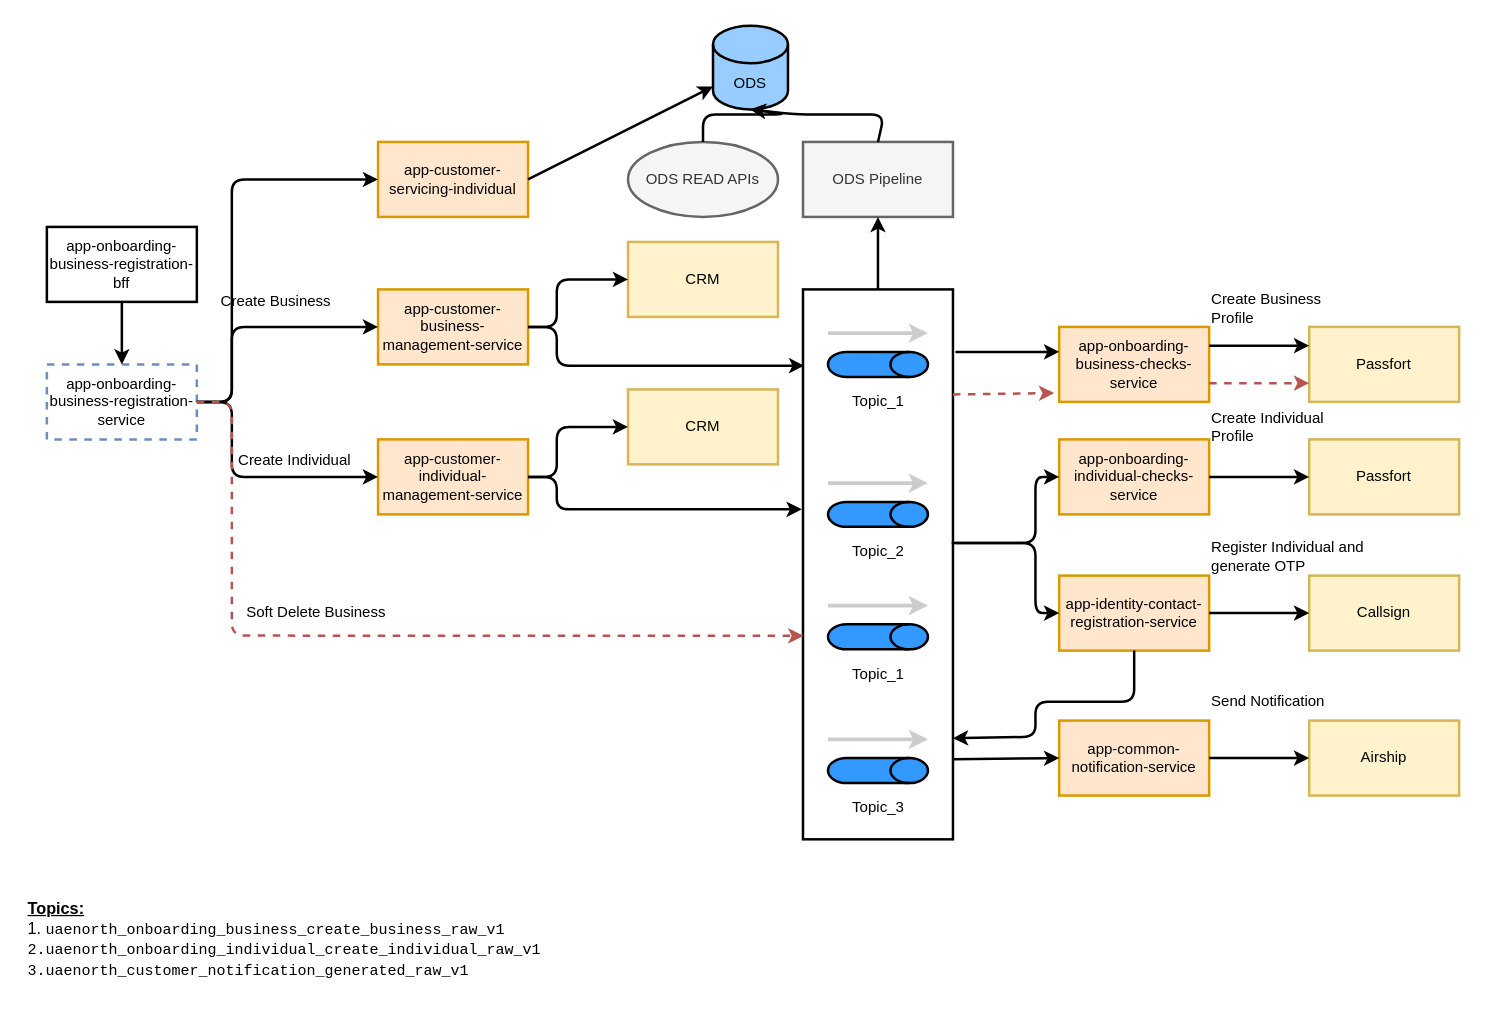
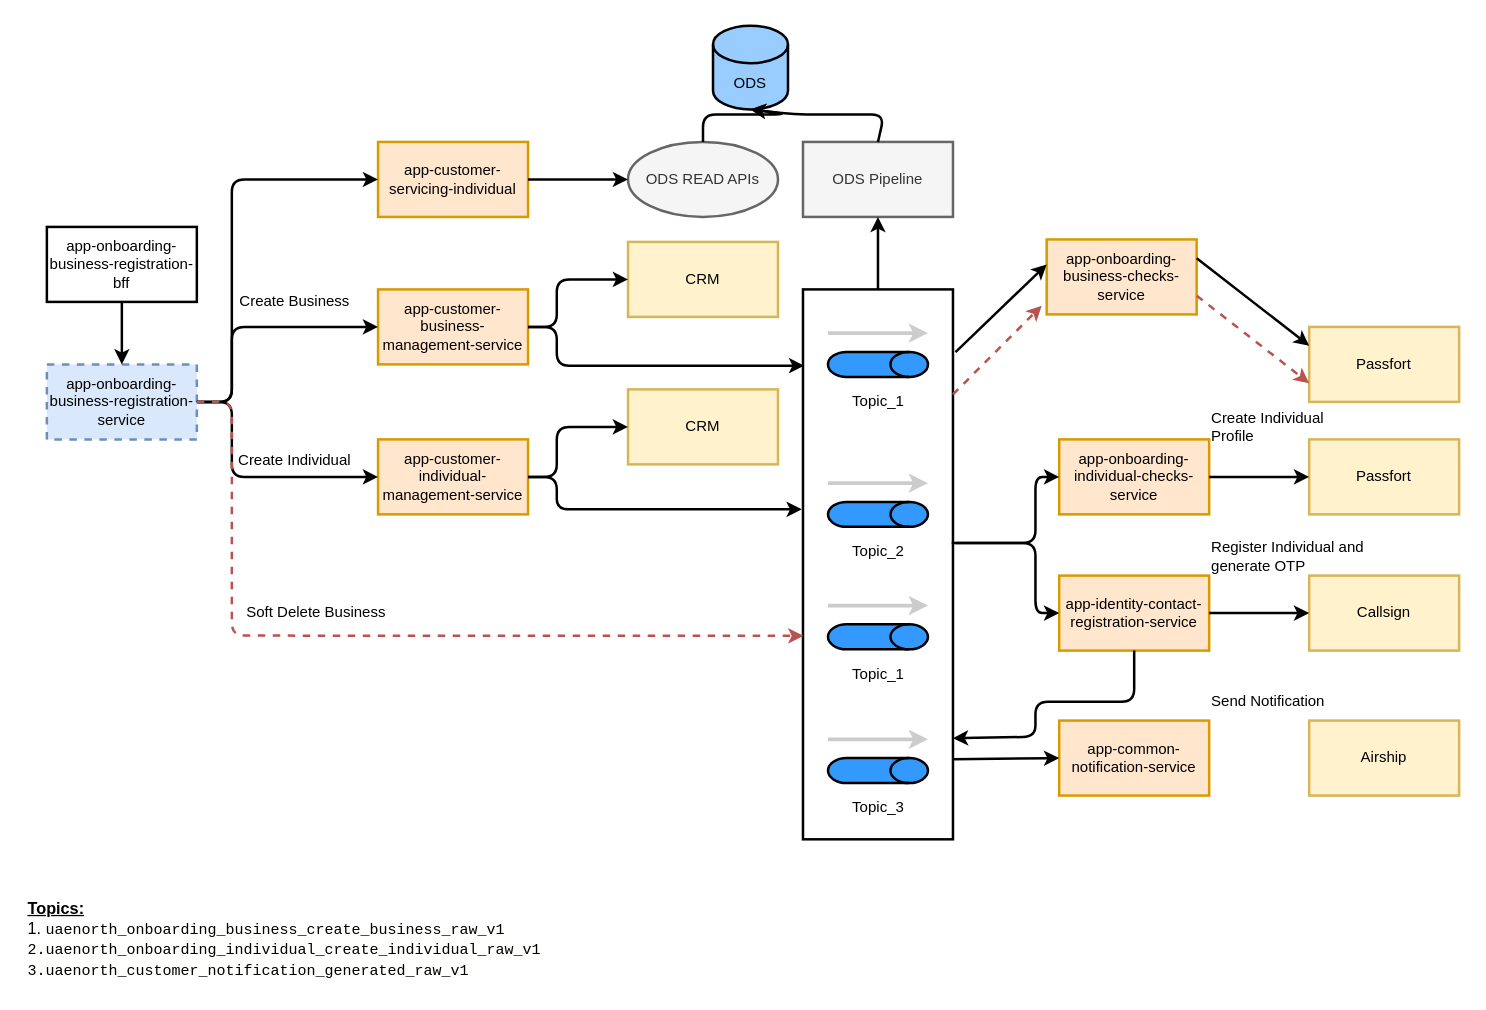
edge "app-customer-servicing-individual" -> "ODS": now "app-customer-servicing-individual" -> "ODS READ APIs"
node "Create Business": moved (276, 302) -> (294, 302)
node "Create Business Profile": removed
node "app-onboarding-business-checks-service": moved (1134, 364) -> (1122, 277)
node "app-onboarding-business-registration-service": fillcolor #ffffff -> #dae8fc
edge "app-common-notification-service" -> "Airship": removed
